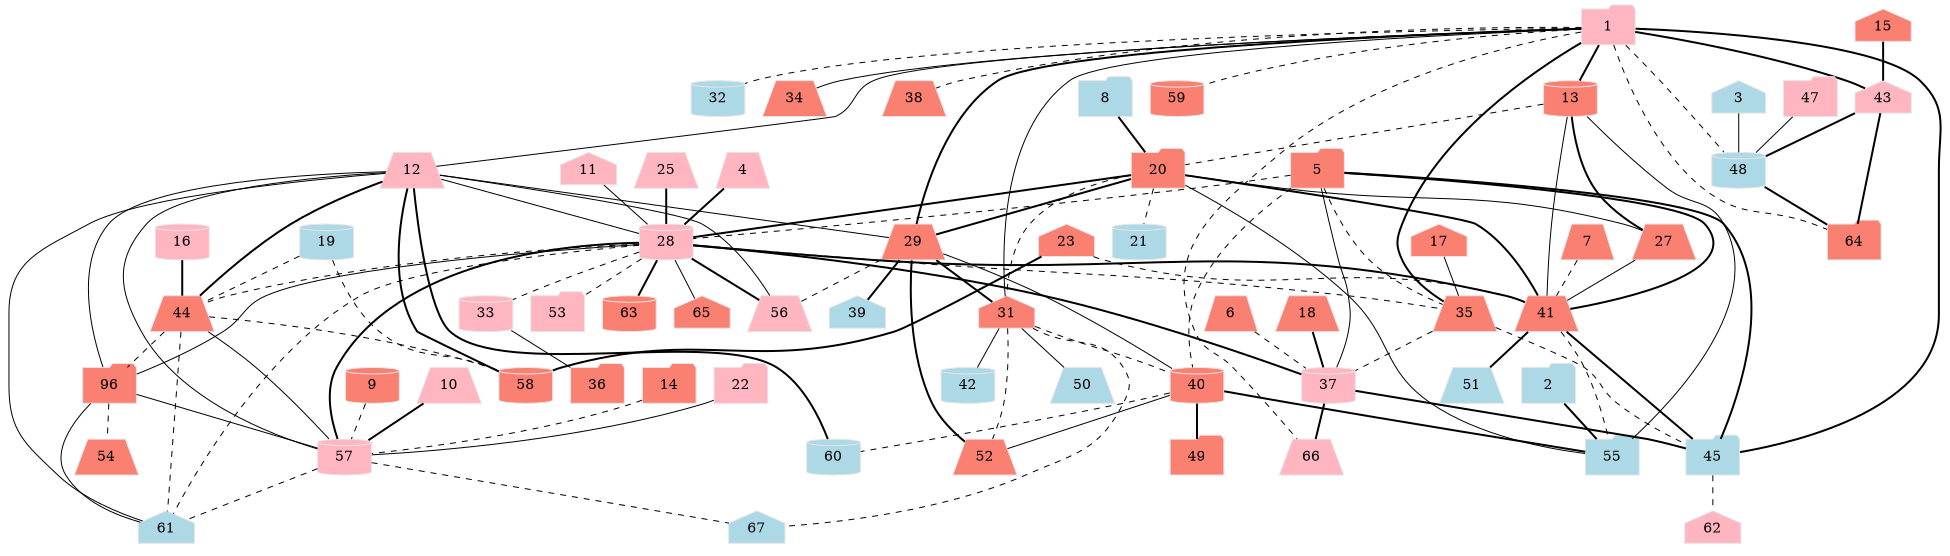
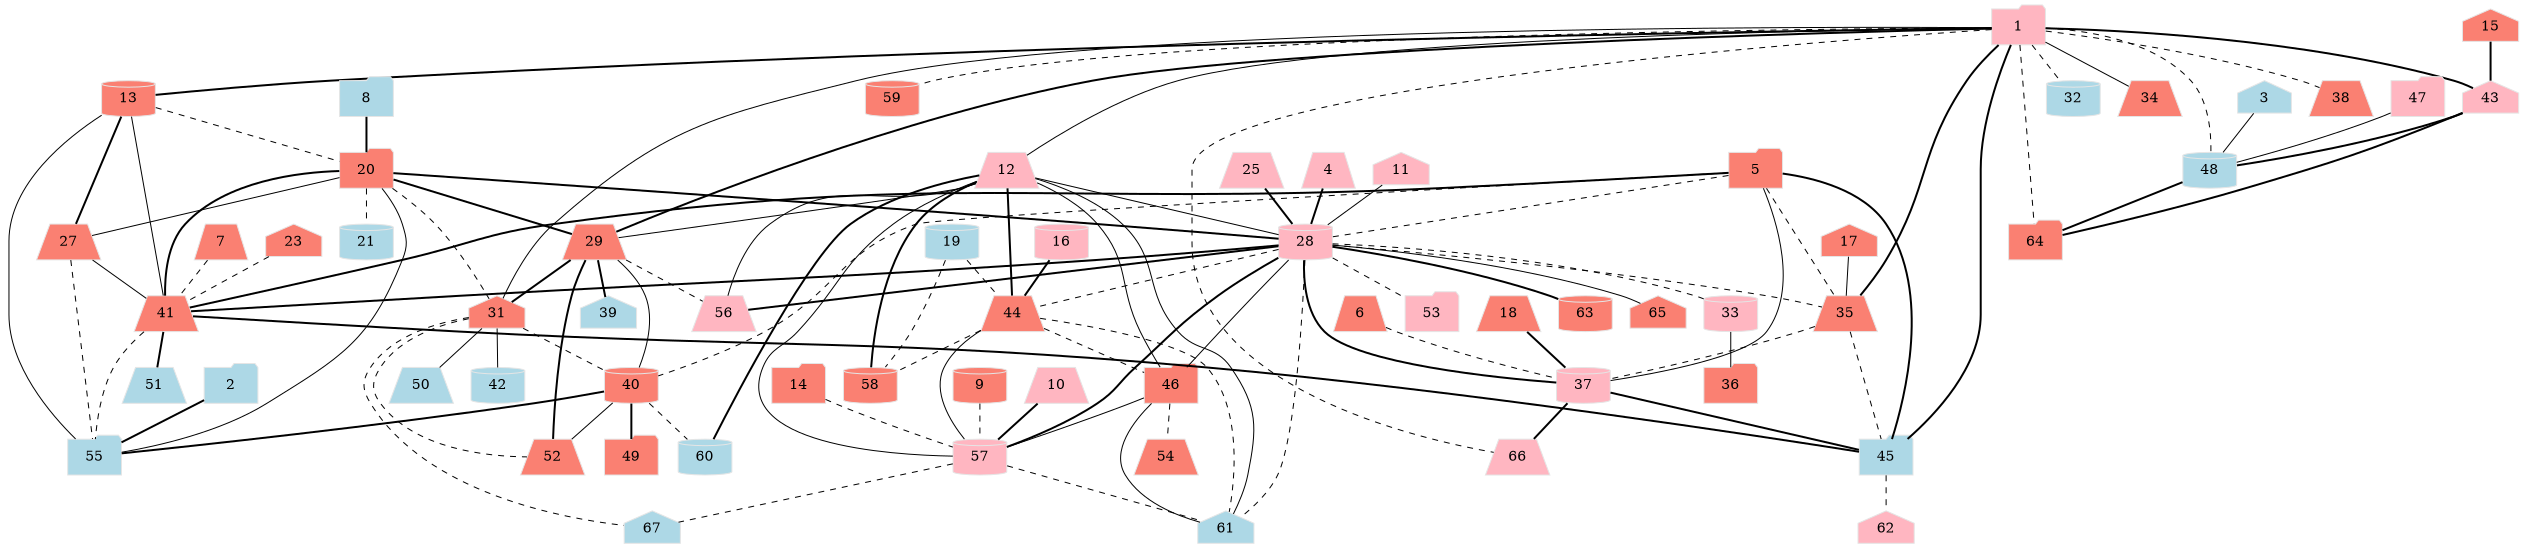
edge "27" -- "55": added
edge "23" -- "58": removed
node "96": label "96" -> "46"
node "22": removed
